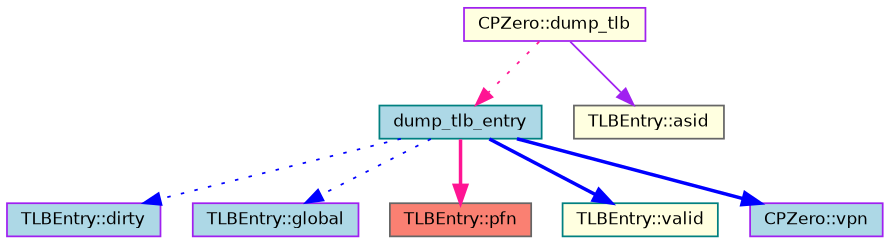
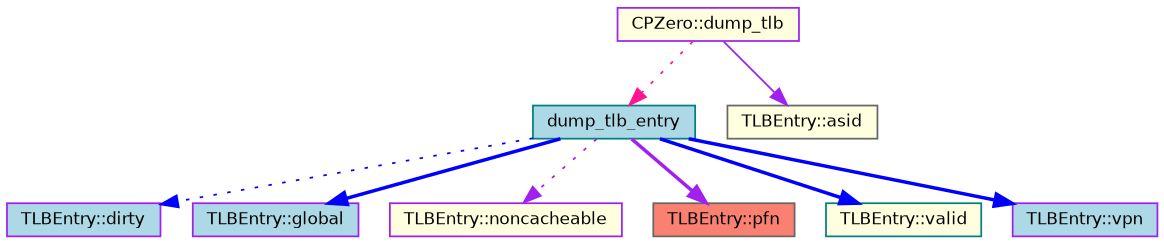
edge "dump_tlb_entry" -> "TLBEntry::pfn": color deeppink -> purple
edge "dump_tlb_entry" -> "TLBEntry::global": style dotted -> bold
node "TLBEntry::noncacheable": added
node "CPZero::vpn": label "CPZero::vpn" -> "TLBEntry::vpn"
